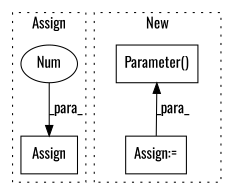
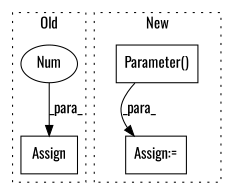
cluster "Assign": label "Assign" -> "Old"
edge "Assign:=" -> "Parameter()": reversed
